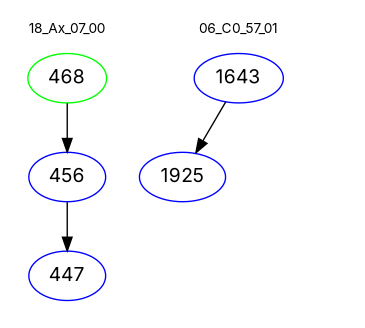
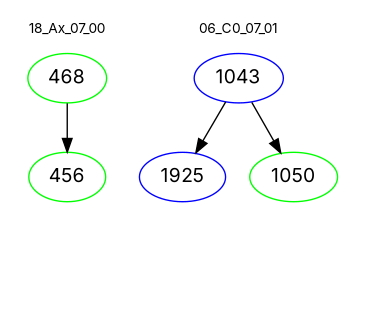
cluster "06_C0_57_01": label "06_C0_57_01" -> "06_C0_07_01"
node "1643": label "1643" -> "1043"
node "456": color blue -> green
node "1050": added
node "447": removed
